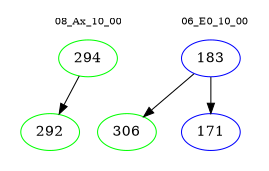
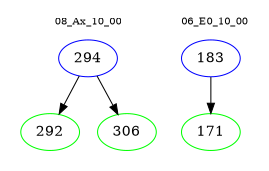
node "294": color green -> blue
edge "183" -> "306": now "294" -> "306"
node "171": color blue -> green
